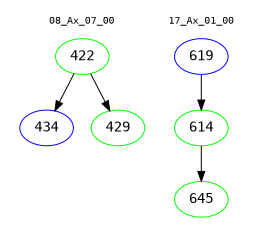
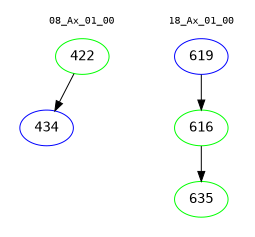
cluster "08_Ax_07_00": label "08_Ax_07_00" -> "08_Ax_01_00"
cluster "17_Ax_01_00": label "17_Ax_01_00" -> "18_Ax_01_00"
node "429": removed
node "614": label "614" -> "616"
node "645": label "645" -> "635"
